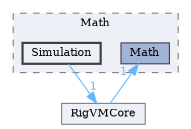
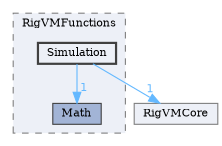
cluster "Math": label "Math" -> "RigVMFunctions"
edge "RigVMCore" -> "Math": now "Simulation" -> "Math"
